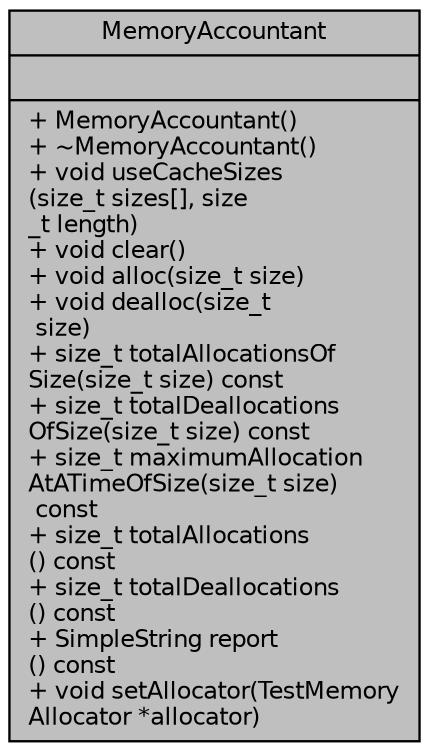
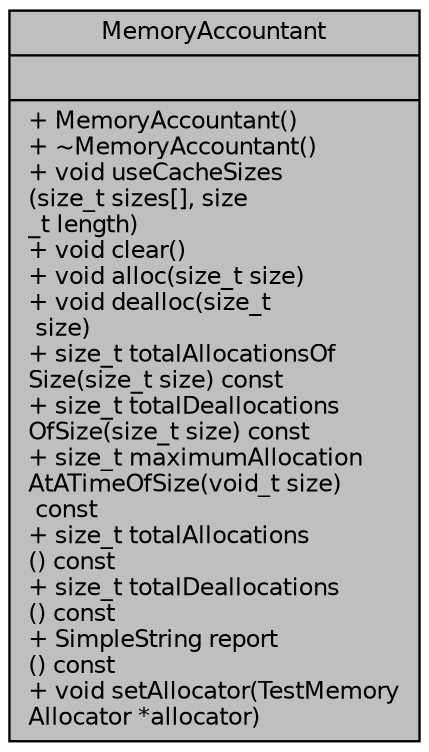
node "MemoryAccountant": text "AtATimeOfSize(size_t size)" -> "AtATimeOfSize(void_t size)"
